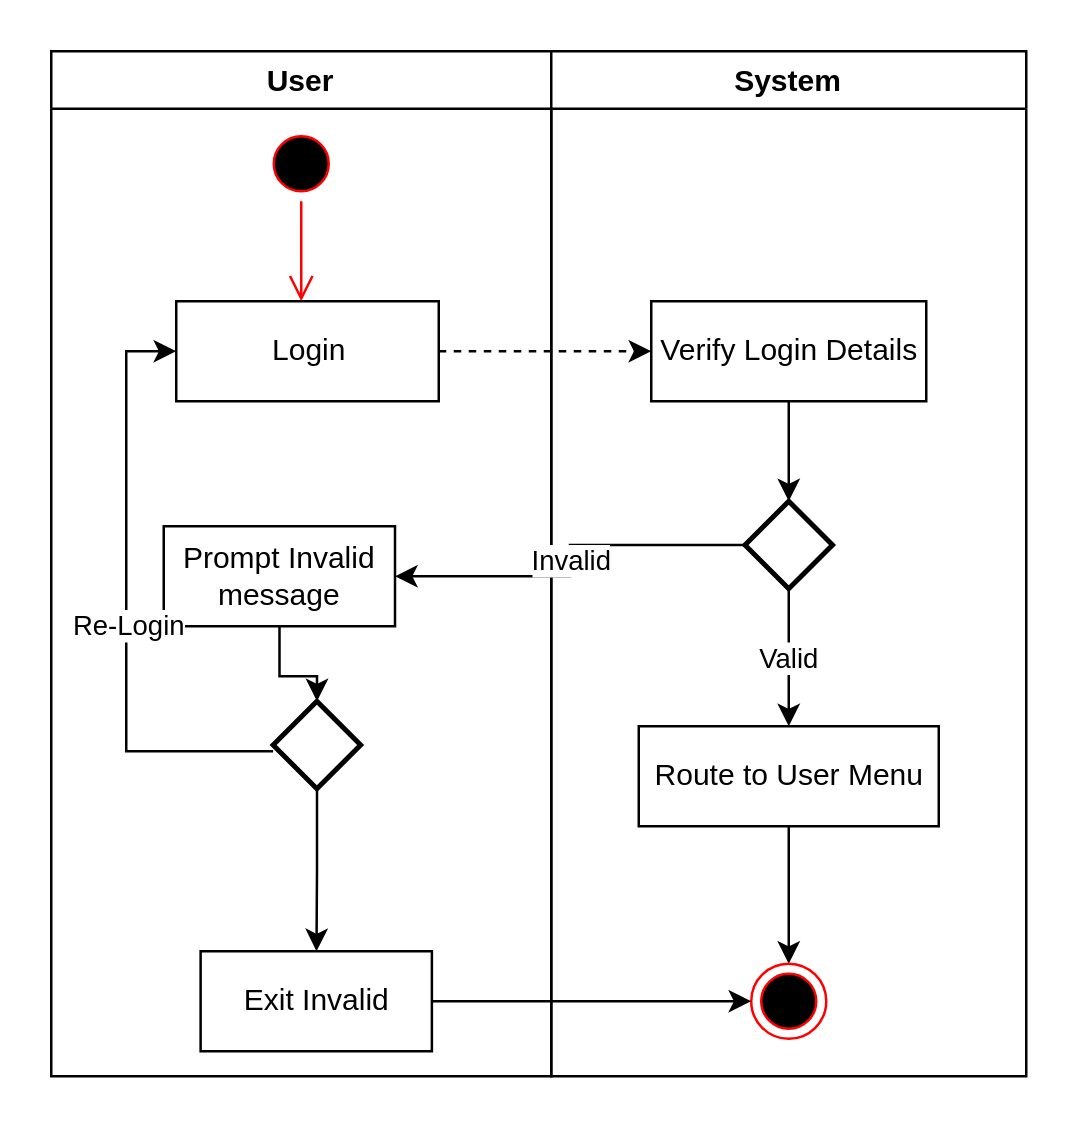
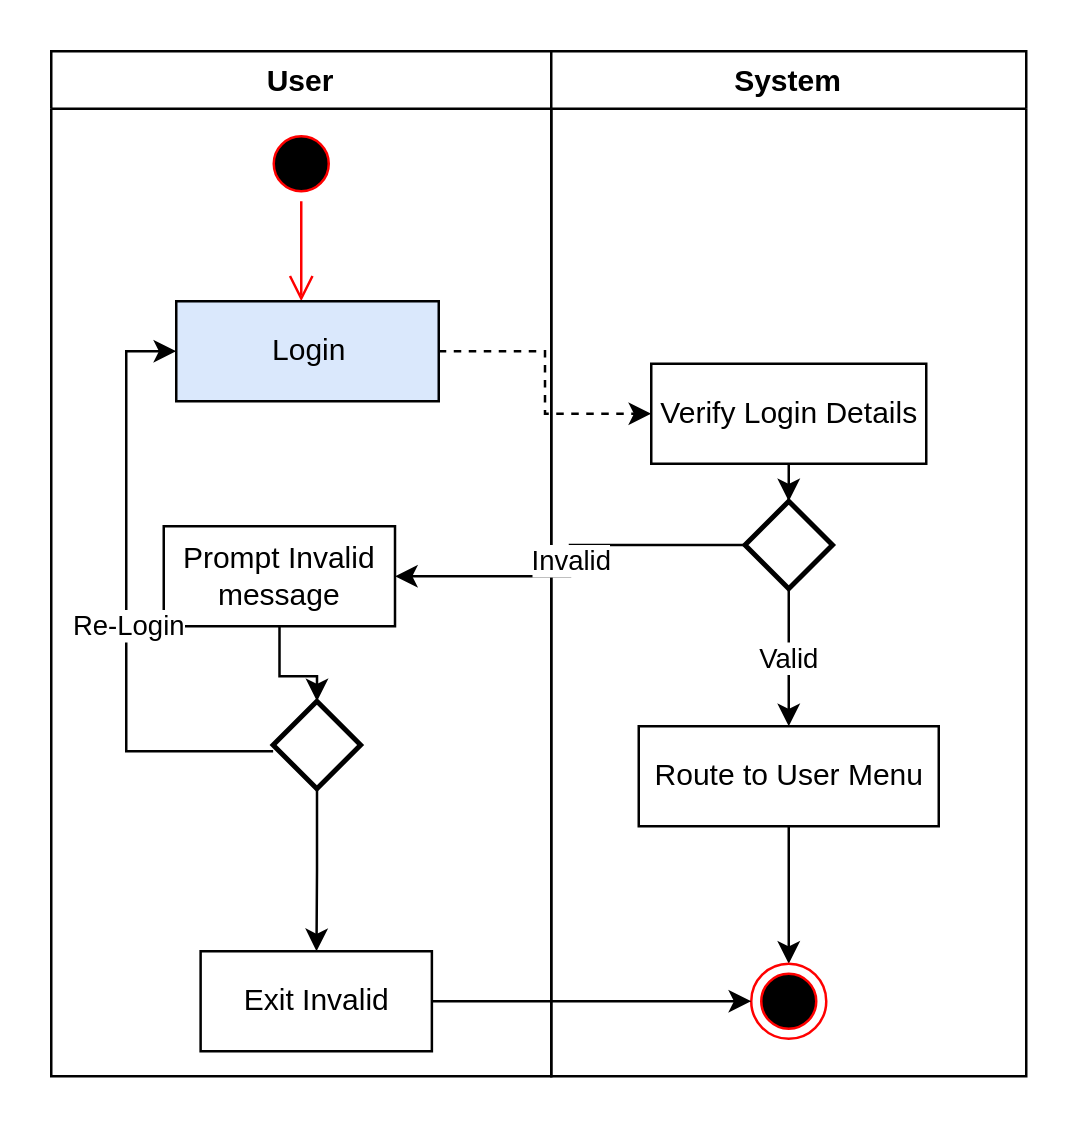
node "Login": fillcolor #ffffff -> #dae8fc
node "Verify Login Details": moved (789, 351) -> (789, 414)
